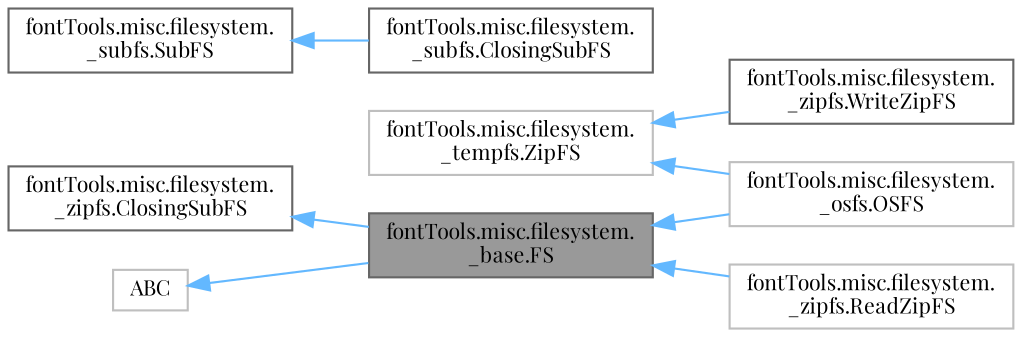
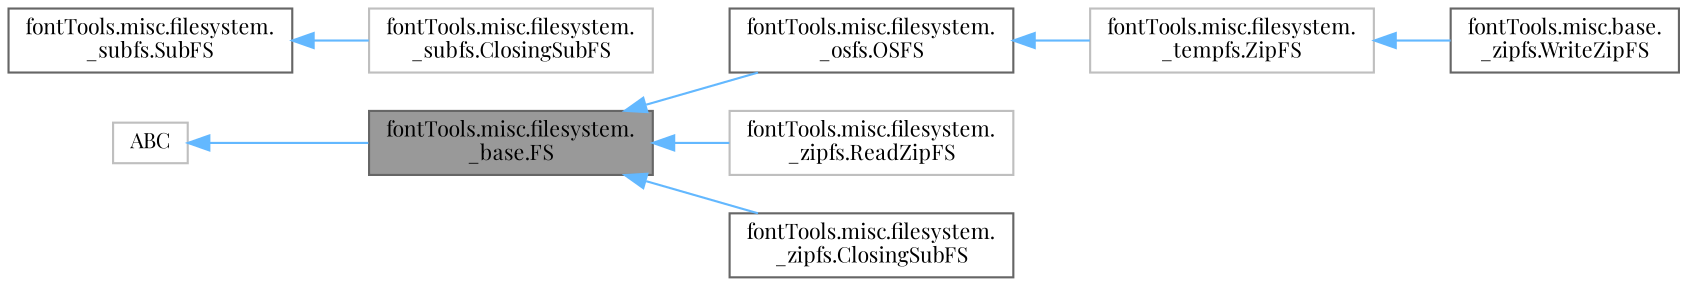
node "fontTools.misc.filesystem. _subfs.ClosingSubFS": color gray40 -> grey75
node "fontTools.misc.filesystem. _zipfs.WriteZipFS": label "fontTools.misc.filesystem. _zipfs.WriteZipFS" -> "fontTools.misc.base. _zipfs.WriteZipFS"
edge "fontTools.misc.filesystem. _osfs.OSFS" -> "fontTools.misc.filesystem. _tempfs.ZipFS": reversed
node "fontTools.misc.filesystem. _osfs.OSFS": color grey75 -> gray40
edge "fontTools.misc.filesystem. _base.FS" -> "fontTools.misc.filesystem. _zipfs.ClosingSubFS": reversed
